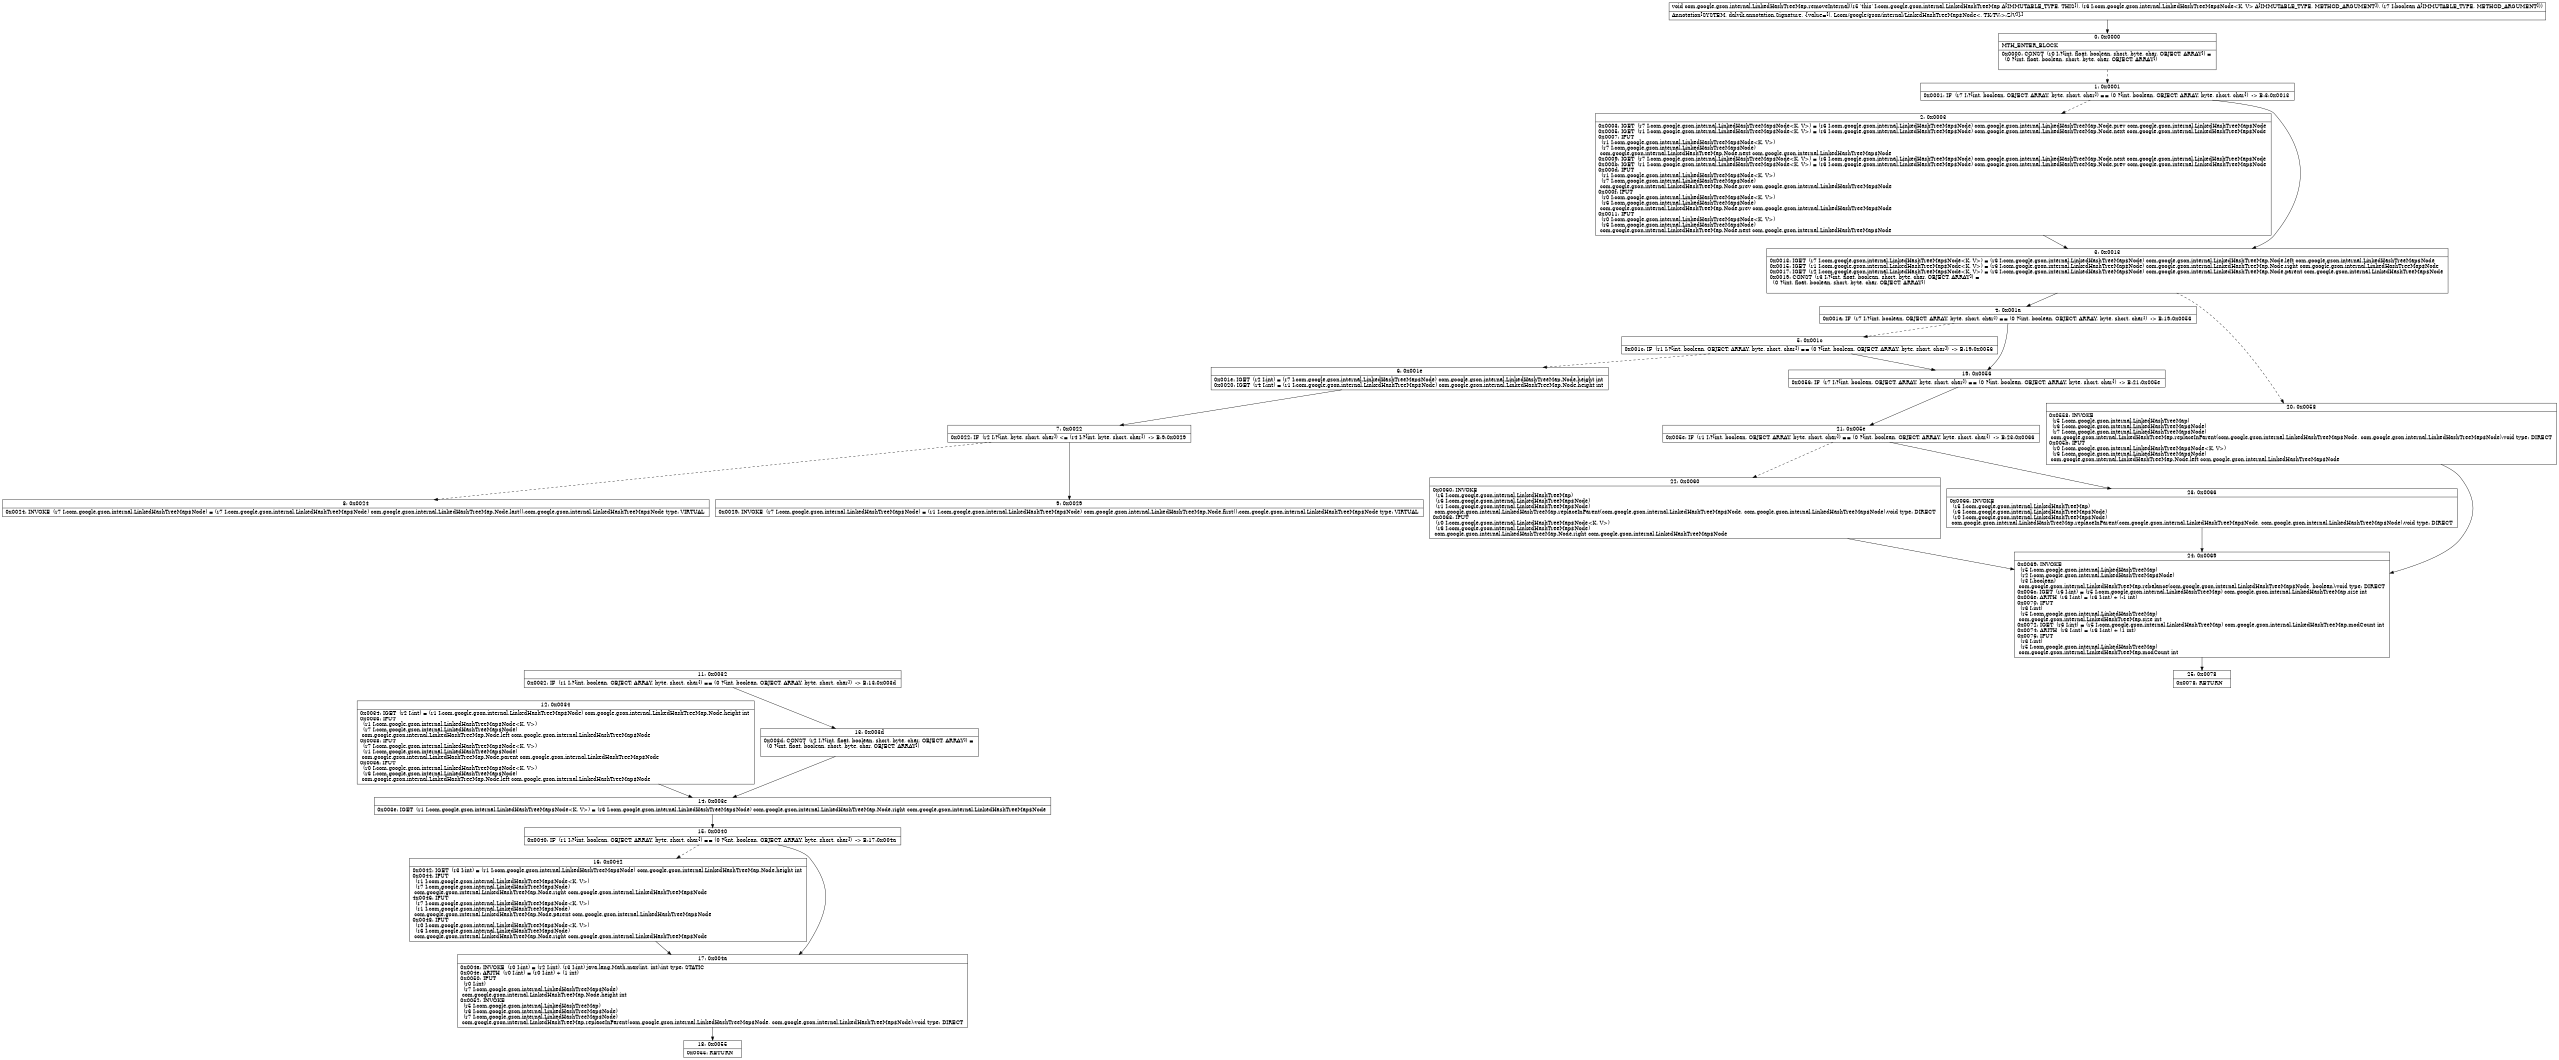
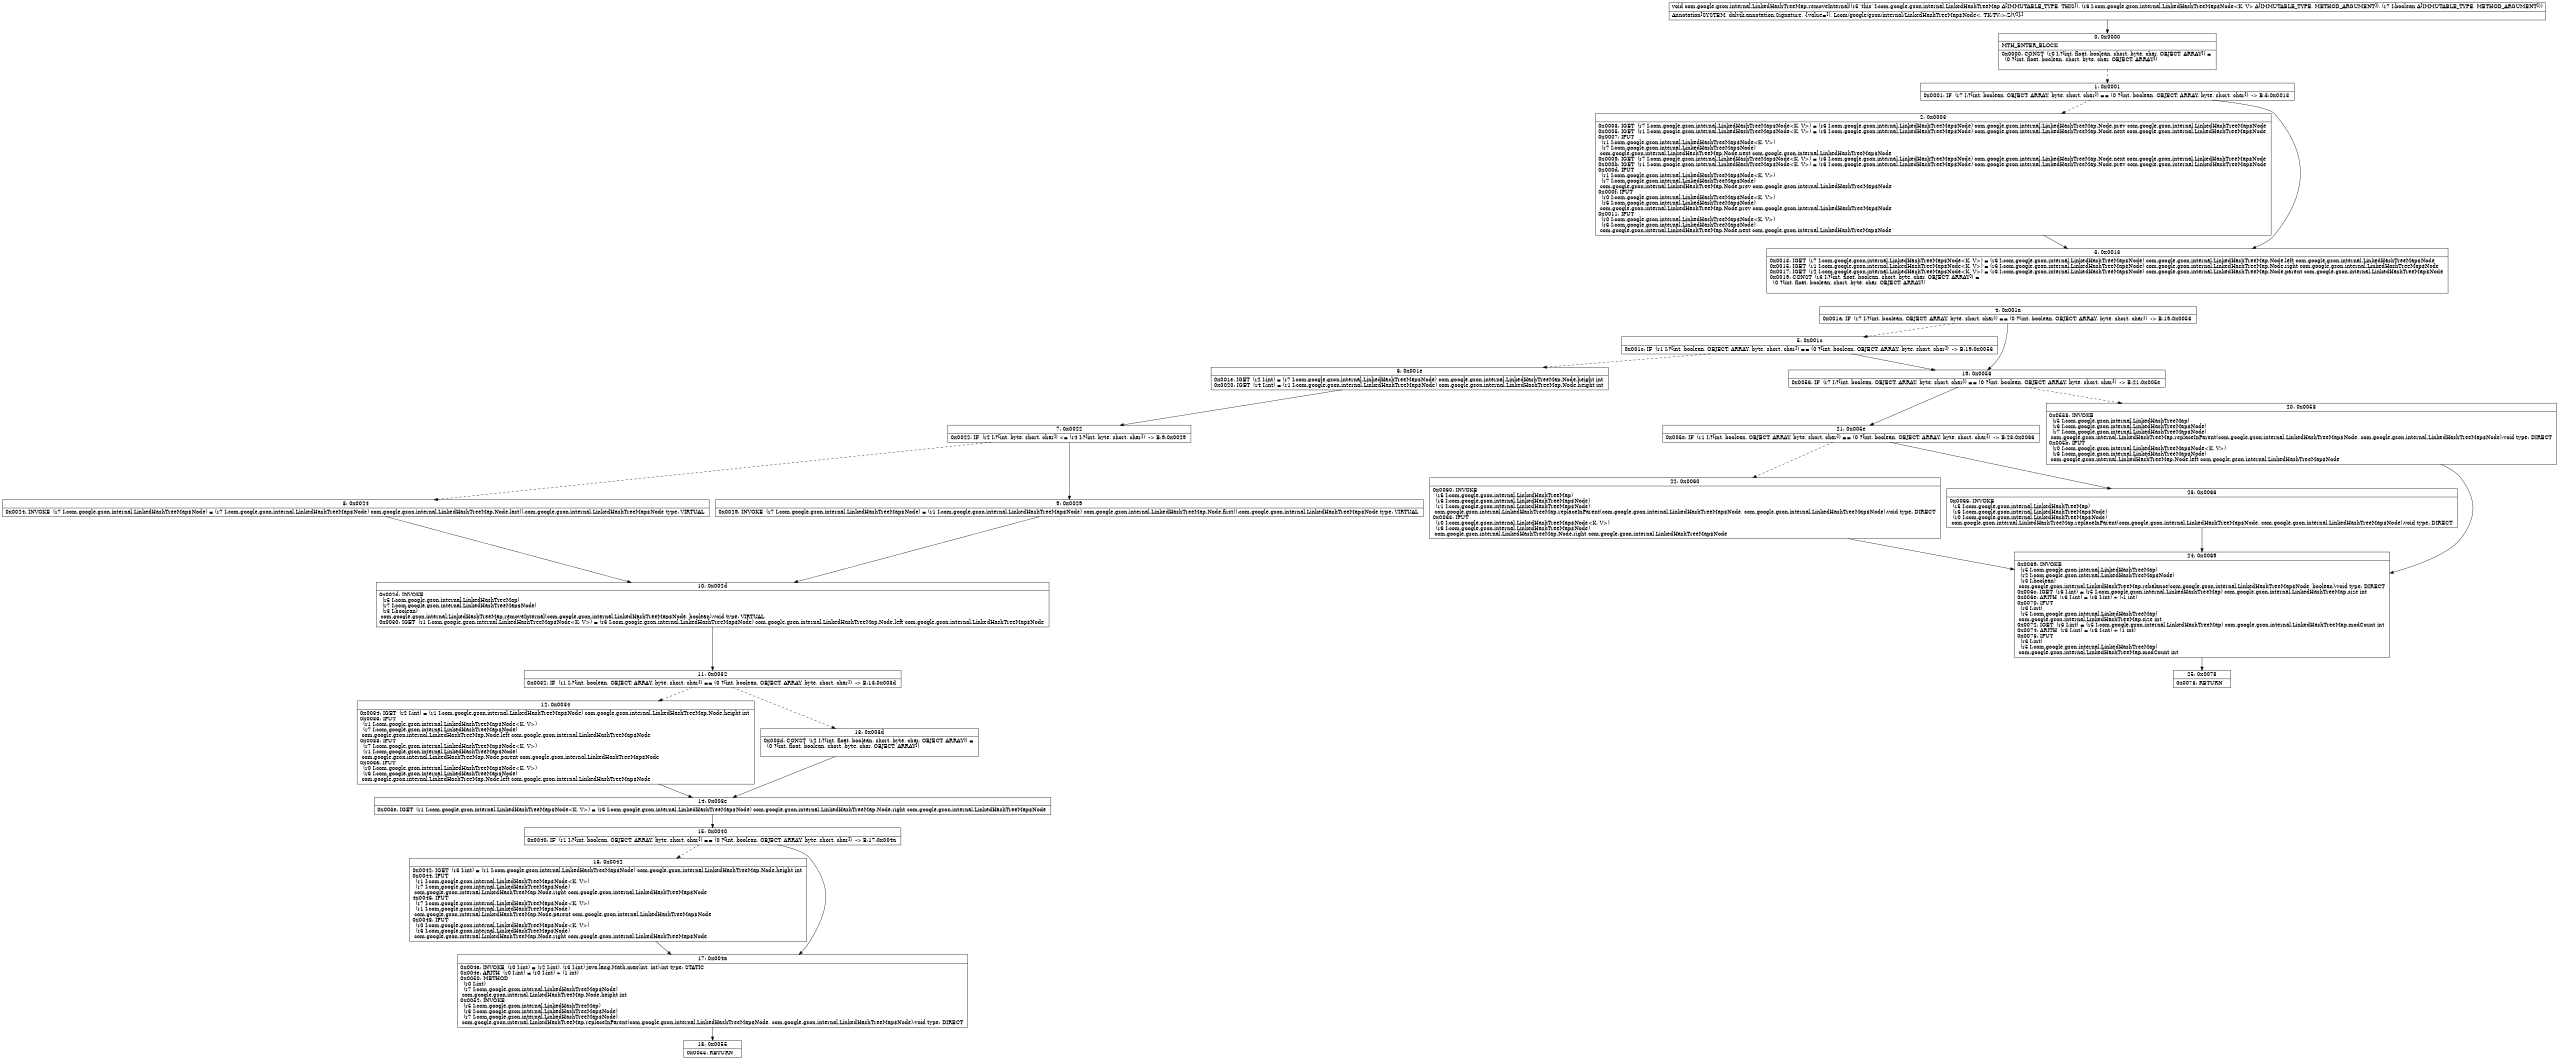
edge "3: 0x0013" -> "4: 0x001a": removed
edge "3: 0x0013" -> "20: 0x0058": now "19: 0x0056" -> "20: 0x0058"
node "10: 0x002d": added
edge "11: 0x0032" -> "12: 0x0034": added
edge "11: 0x0032" -> "13: 0x003d": style solid -> dashed
node "17: 0x004a": text "0x0050: IPUT" -> "0x0050: METHOD"
